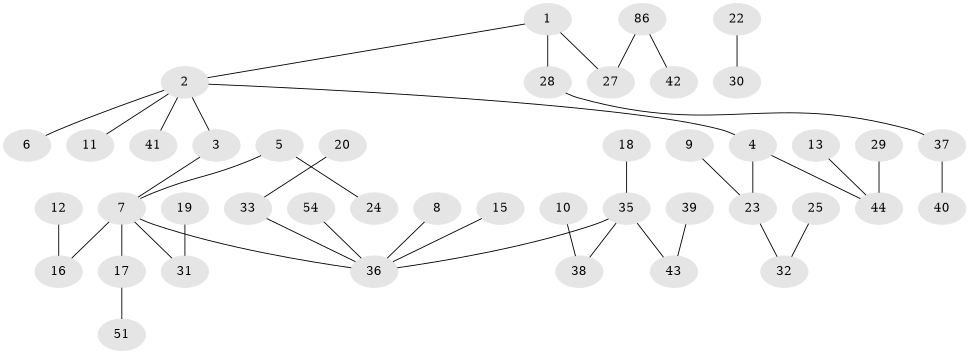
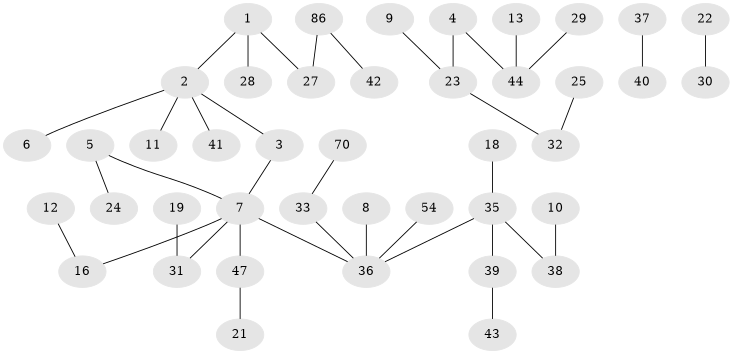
edge "2" -- "4": removed
edge "28" -- "37": removed
node "20": label "20" -> "70"
node "15": removed
edge "35" -- "43": now "35" -- "39"
node "17": label "17" -> "47"
node "51": label "51" -> "21"
